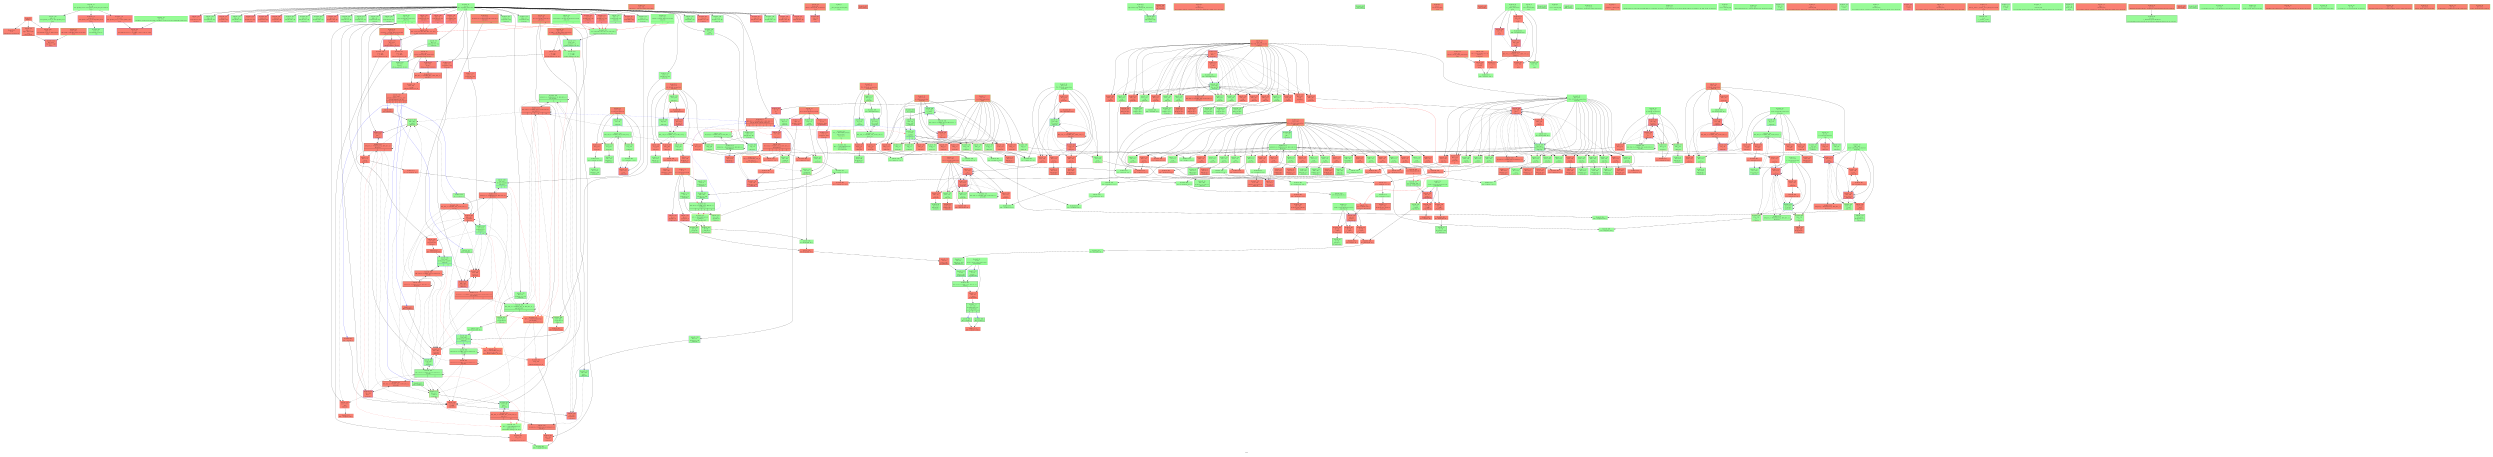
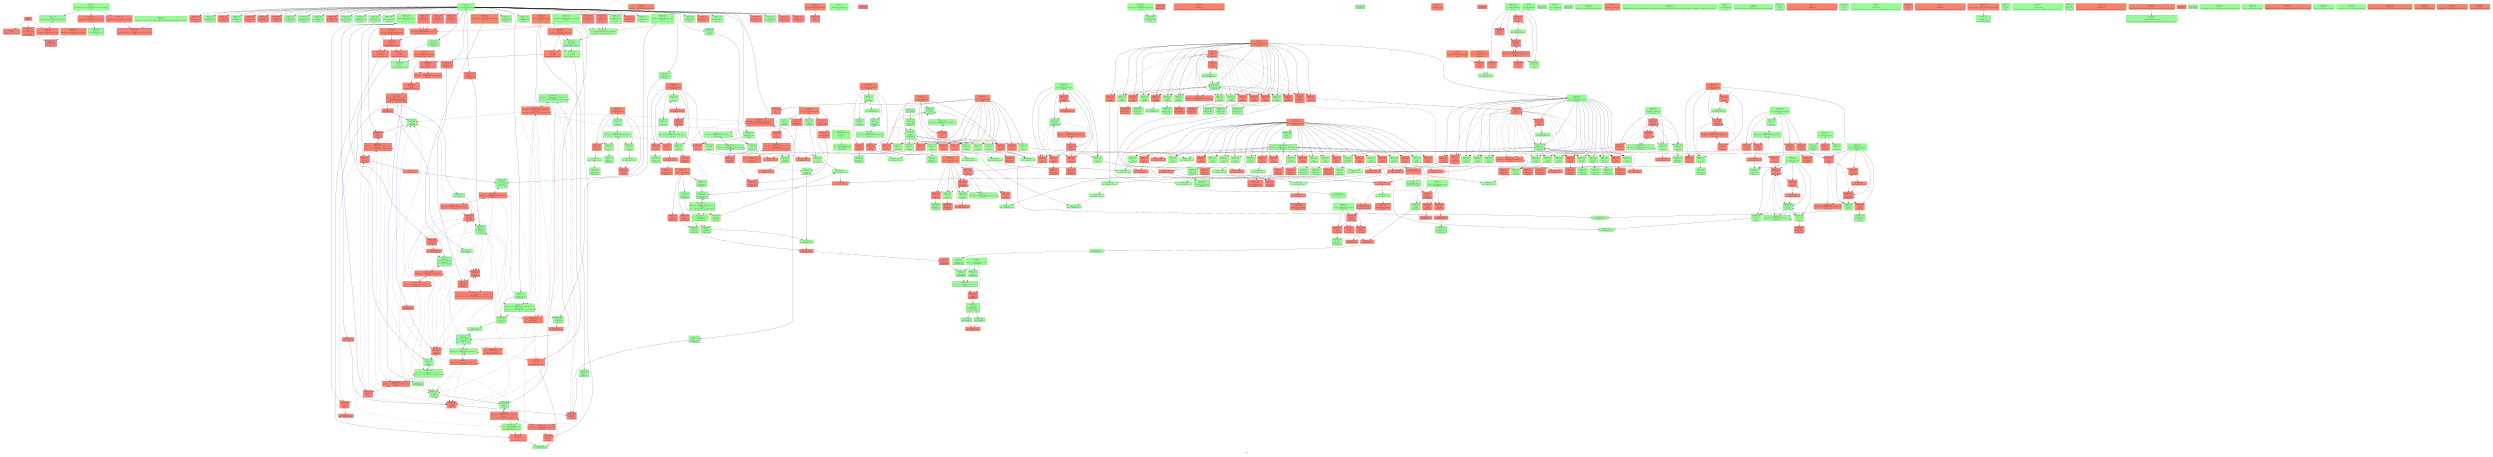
edge "NodeID: 254" -> "NodeID: 508": now "NodeID: 254" -> "NodeID: 451"
node "NodeID: 117": added
node "NodeID: 73": color black -> red
